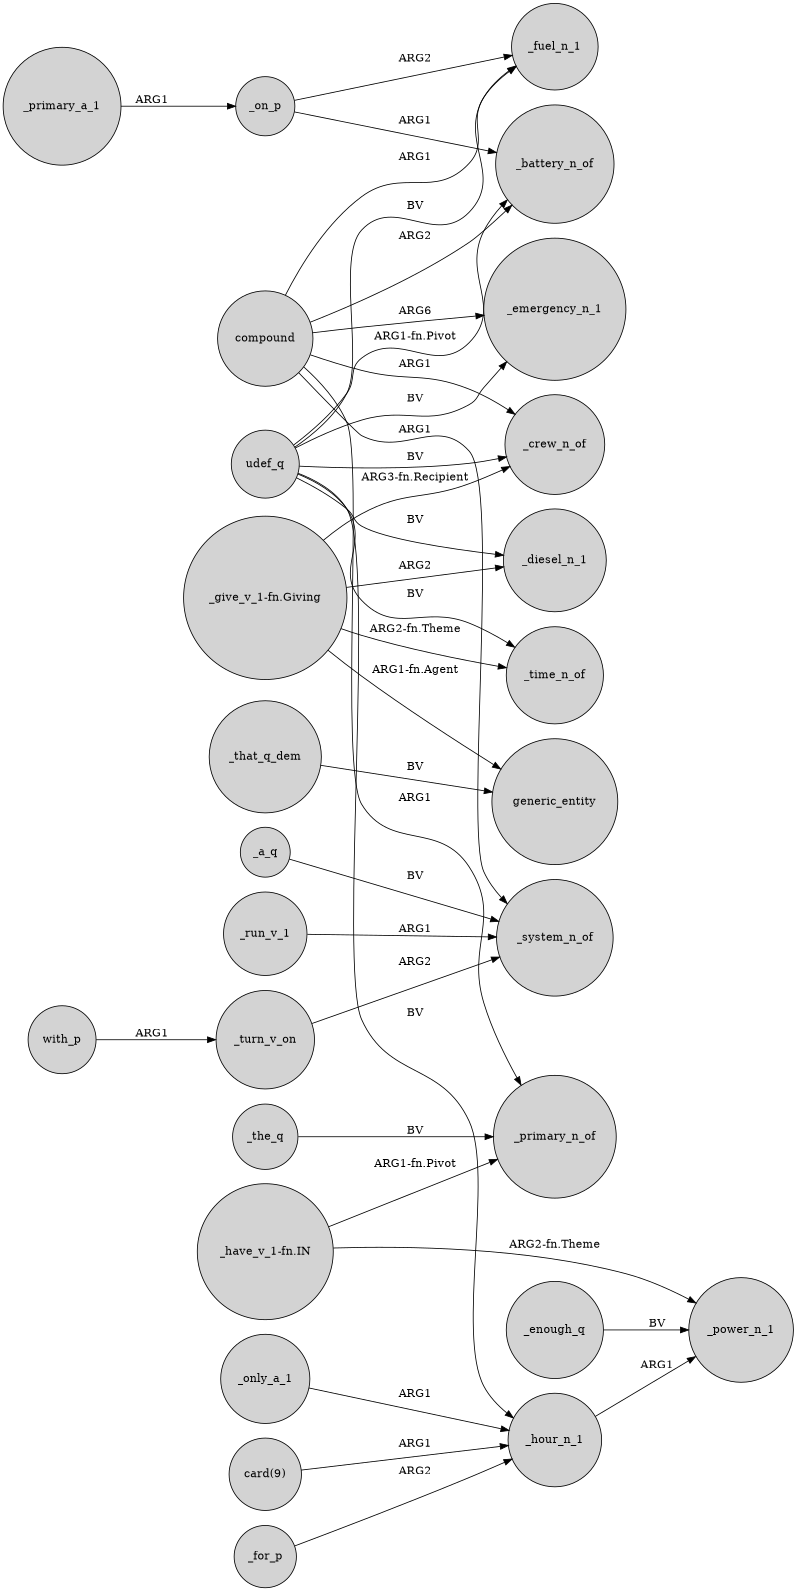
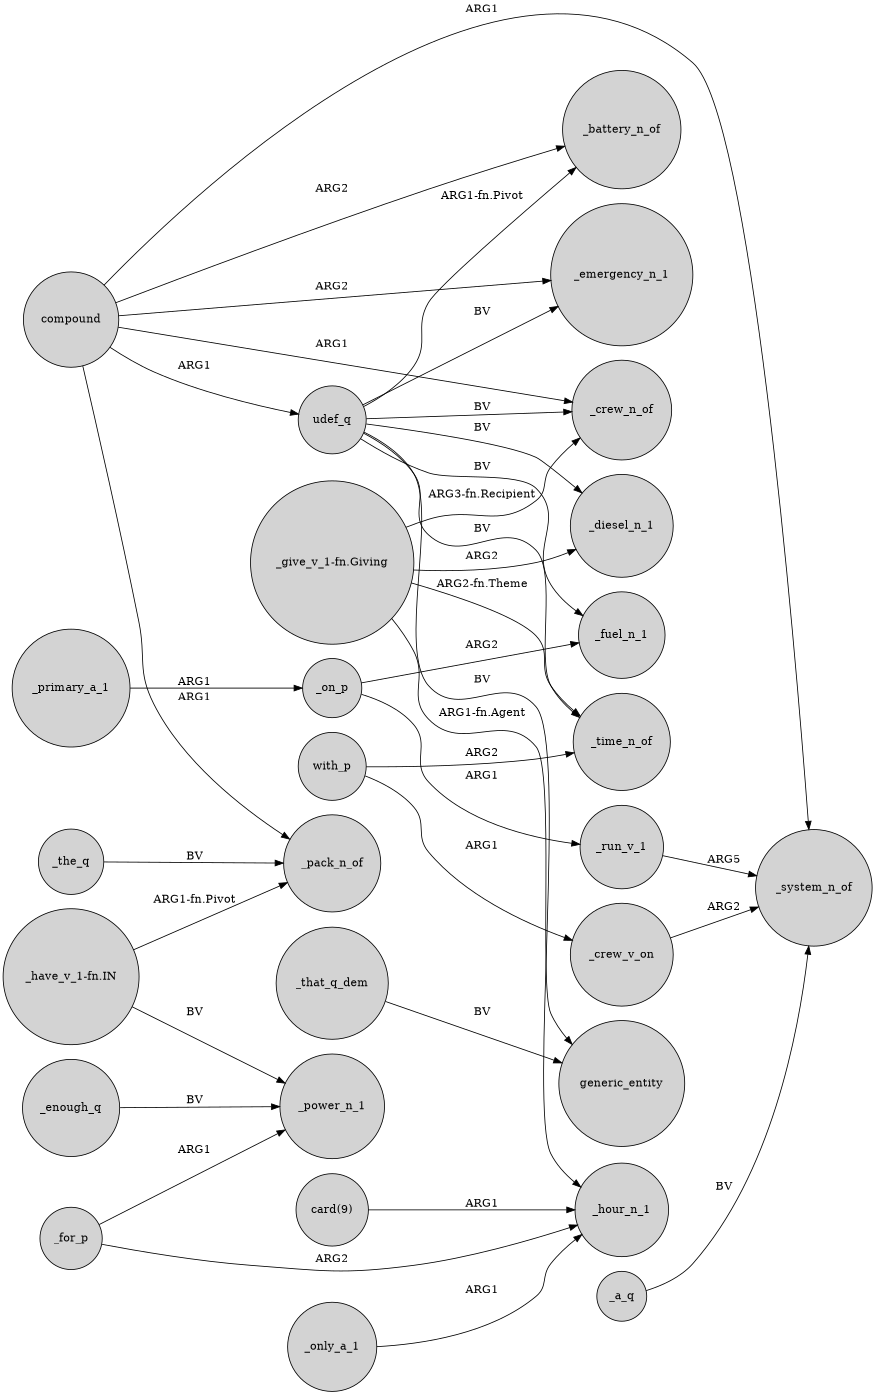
edge "_on_p" -> "_battery_n_of": now "_on_p" -> "_run_v_1"
edge "compound" -> "_fuel_n_1": now "compound" -> "udef_q"
edge "compound" -> "_emergency_n_1": label "ARG6" -> "ARG2"
edge "with_p" -> "_time_n_of": added, label "ARG2"
edge "_run_v_1" -> "_system_n_of": label "ARG1" -> "ARG5"
node "_turn_v_on": label "_turn_v_on" -> "_crew_v_on"
node "_primary_n_of": label "_primary_n_of" -> "_pack_n_of"
edge "_have_v_1-fn.IN" -> "_power_n_1": label "ARG2-fn.Theme" -> "BV"
edge "_hour_n_1" -> "_power_n_1": now "_for_p" -> "_power_n_1"
